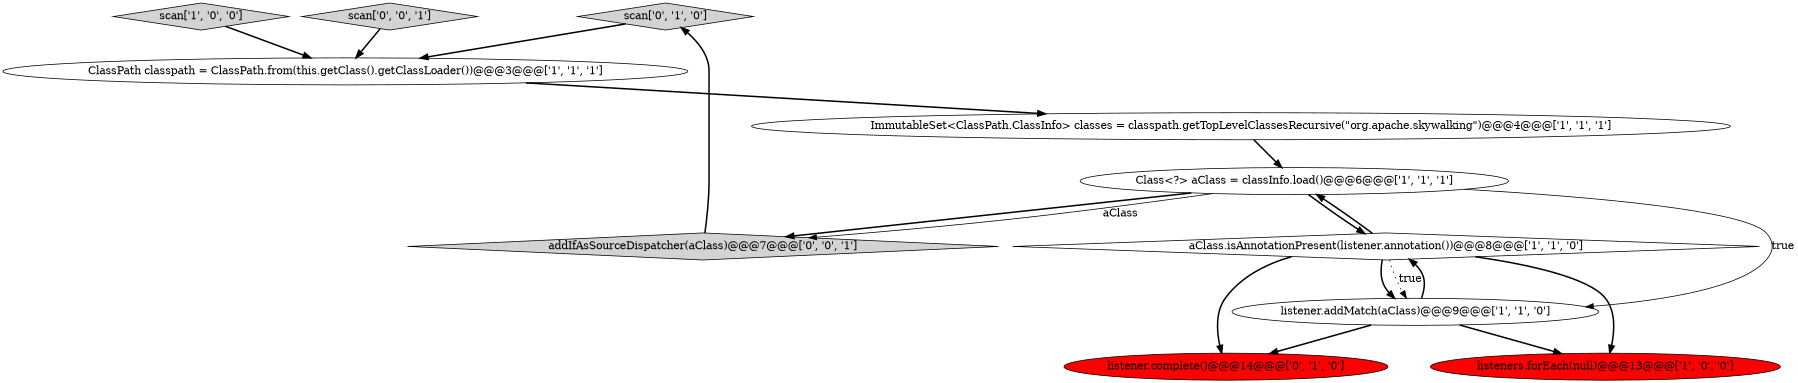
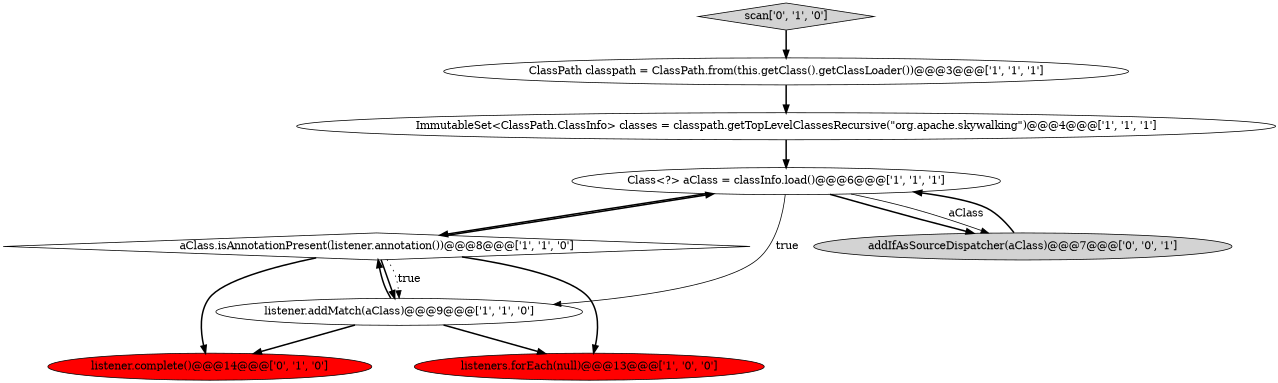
node "scan['1', '0', '0']": removed
node "scan['0', '0', '1']": removed
edge "addIfAsSourceDispatcher(aClass)@@@7@@@['0', '0', '1']" -> "scan['0', '1', '0']": now "addIfAsSourceDispatcher(aClass)@@@7@@@['0', '0', '1']" -> "Class<?> aClass = classInfo.load()@@@6@@@['1', '1', '1']"
node "addIfAsSourceDispatcher(aClass)@@@7@@@['0', '0', '1']": shape diamond -> ellipse
